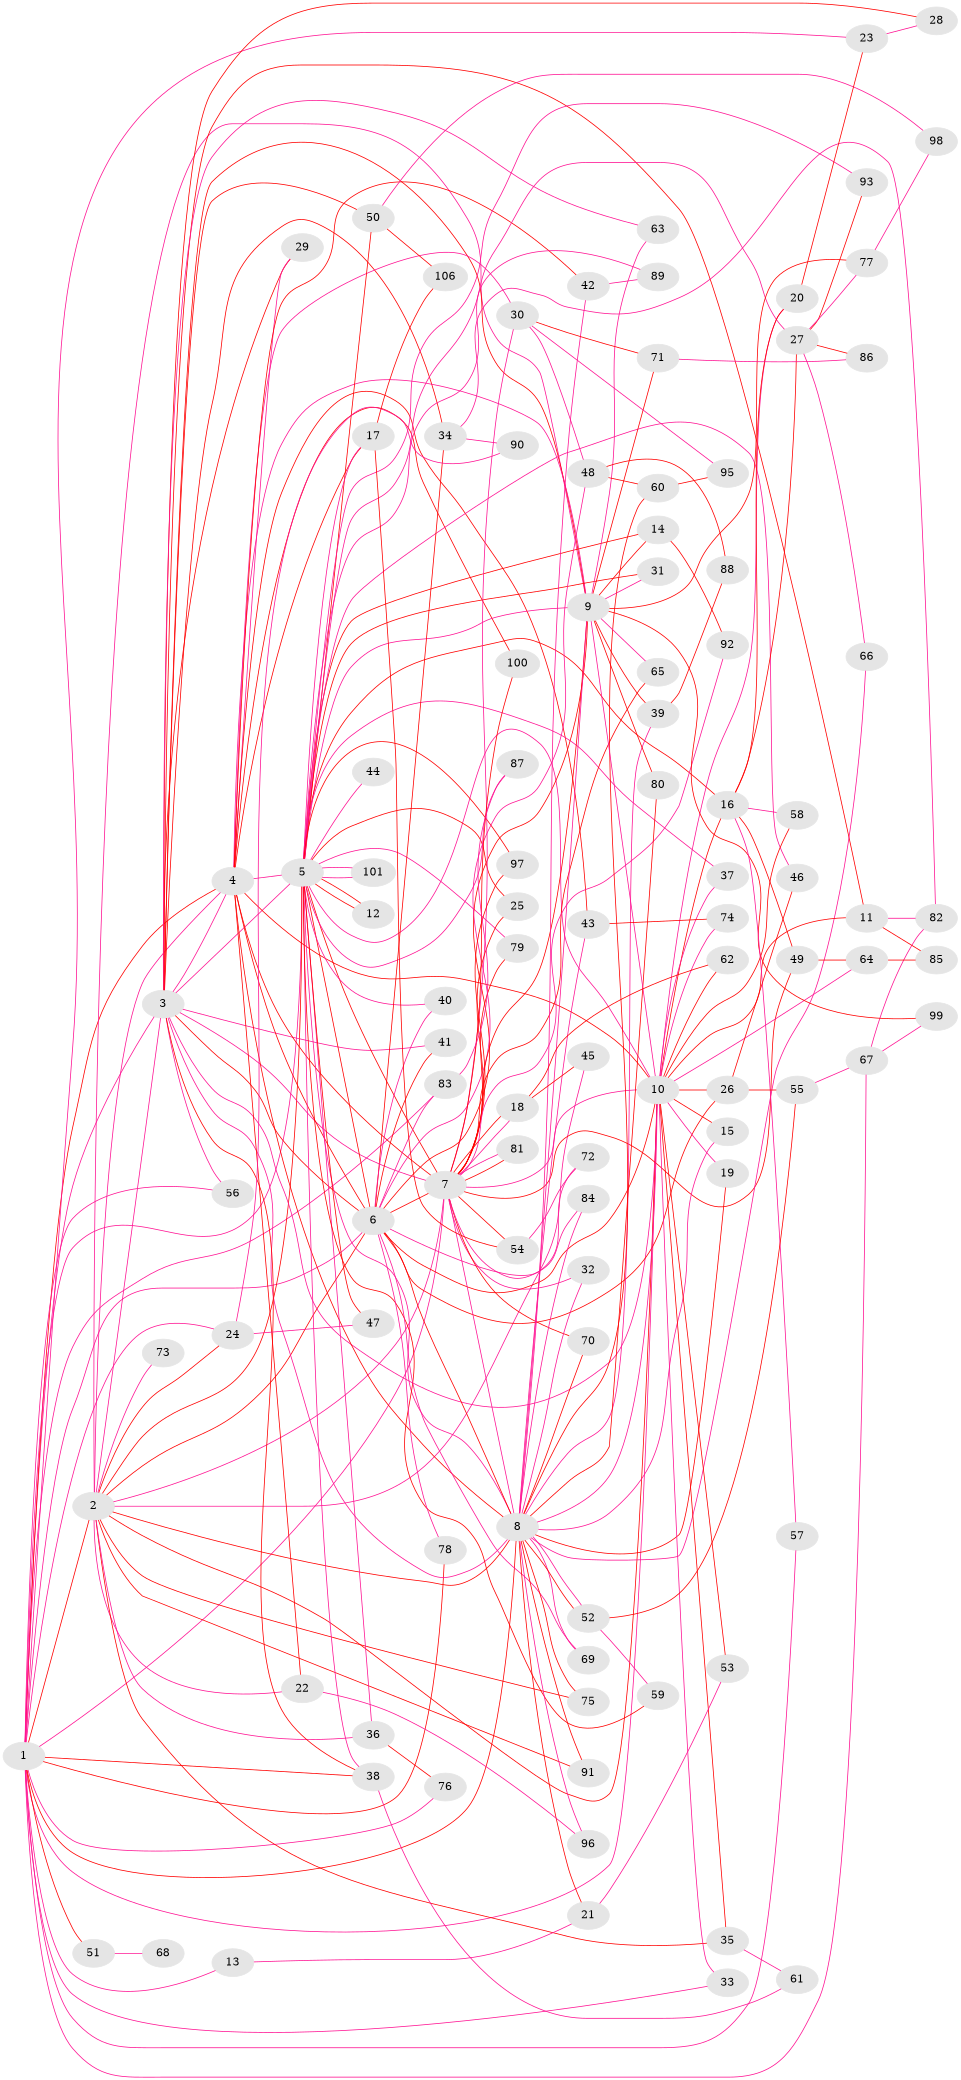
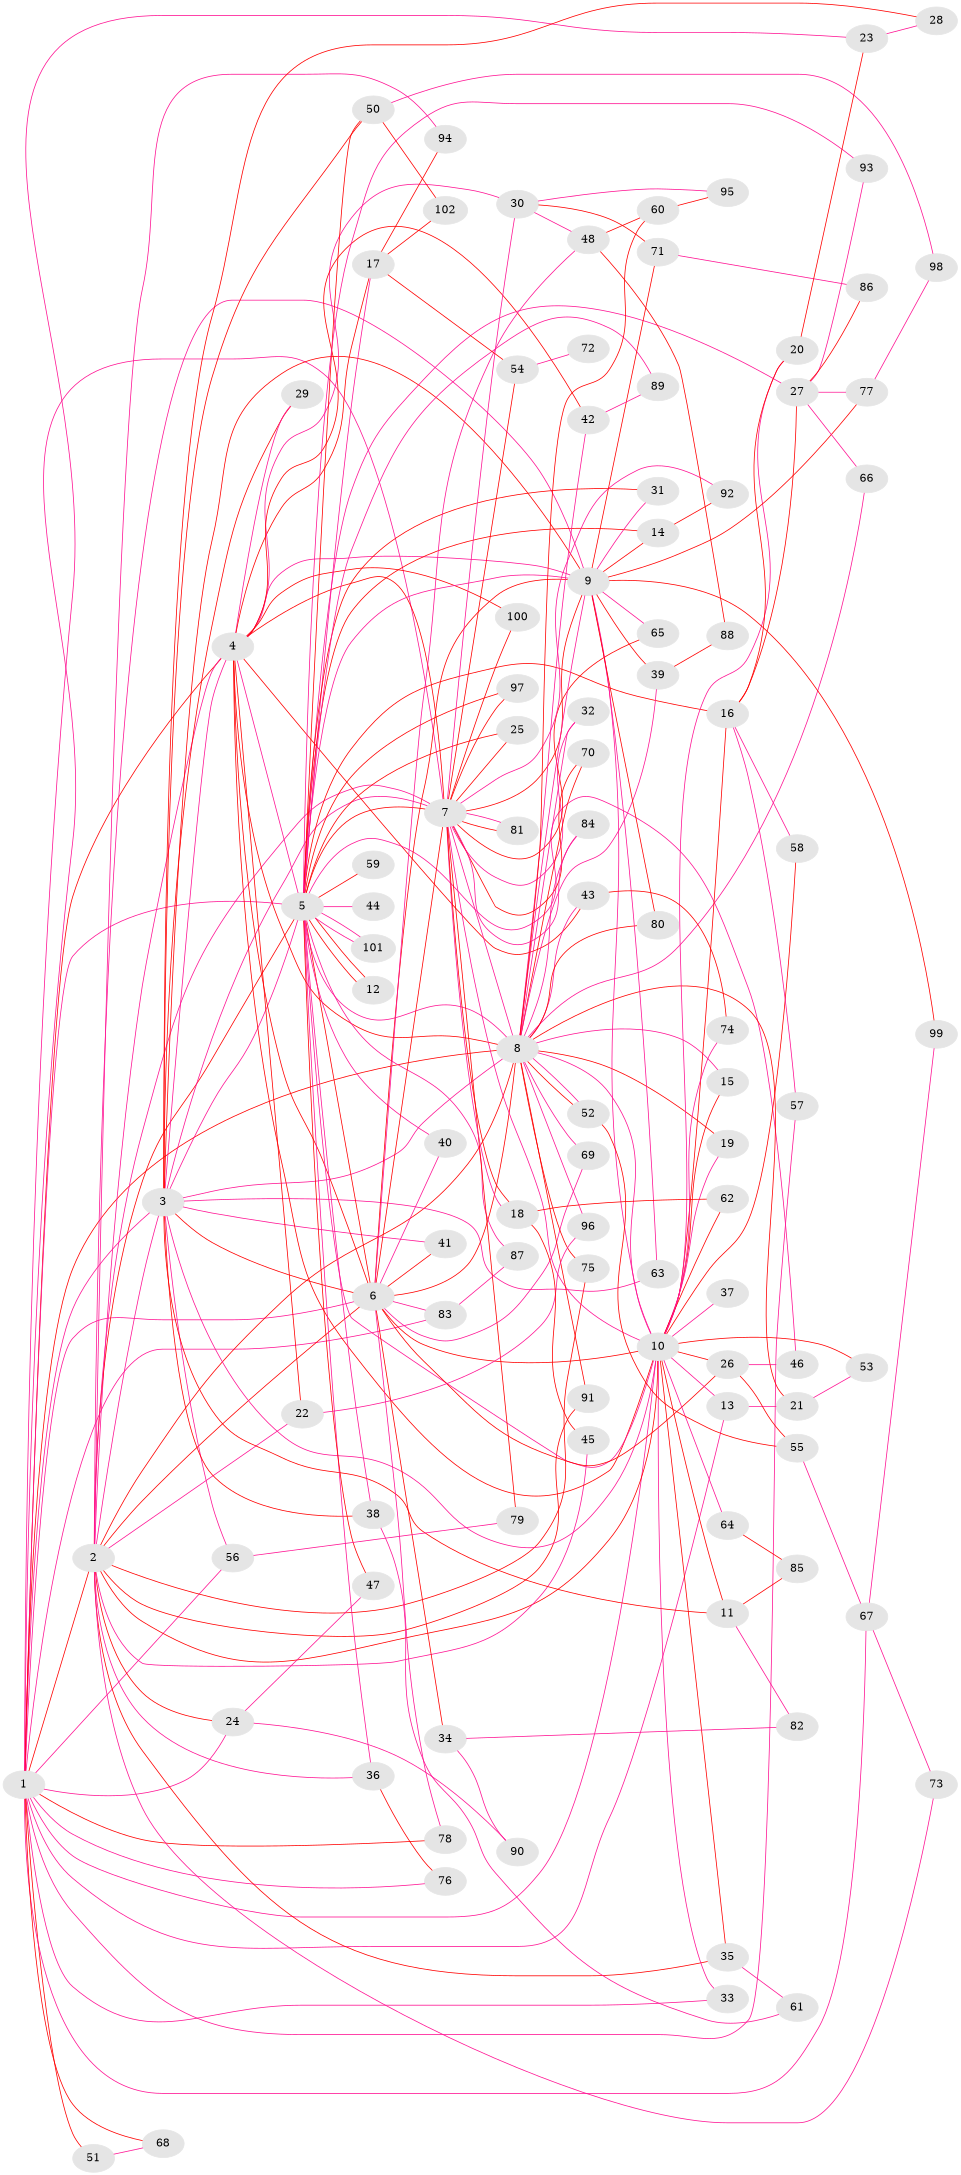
node "94": added
edge "93" -- "27": color red -> deeppink
node "106": label "106" -> "102"
edge "34" -- "3": removed
edge "5" -- "37": removed
edge "5" -- "79": now "56" -- "79"
node "49": removed
edge "46" -- "26": color red -> deeppink
edge "82" -- "67": now "73" -- "67"
edge "72" -- "6": removed
edge "10" -- "13": added
edge "52" -- "59": removed
edge "1" -- "38": now "1" -- "68"
